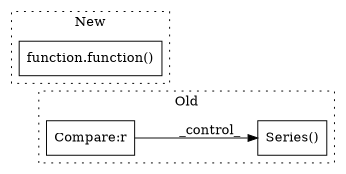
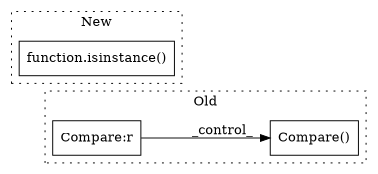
node "function.function()": label "function.function()" -> "function.isinstance()"
node "Series()": label "Series()" -> "Compare()"
